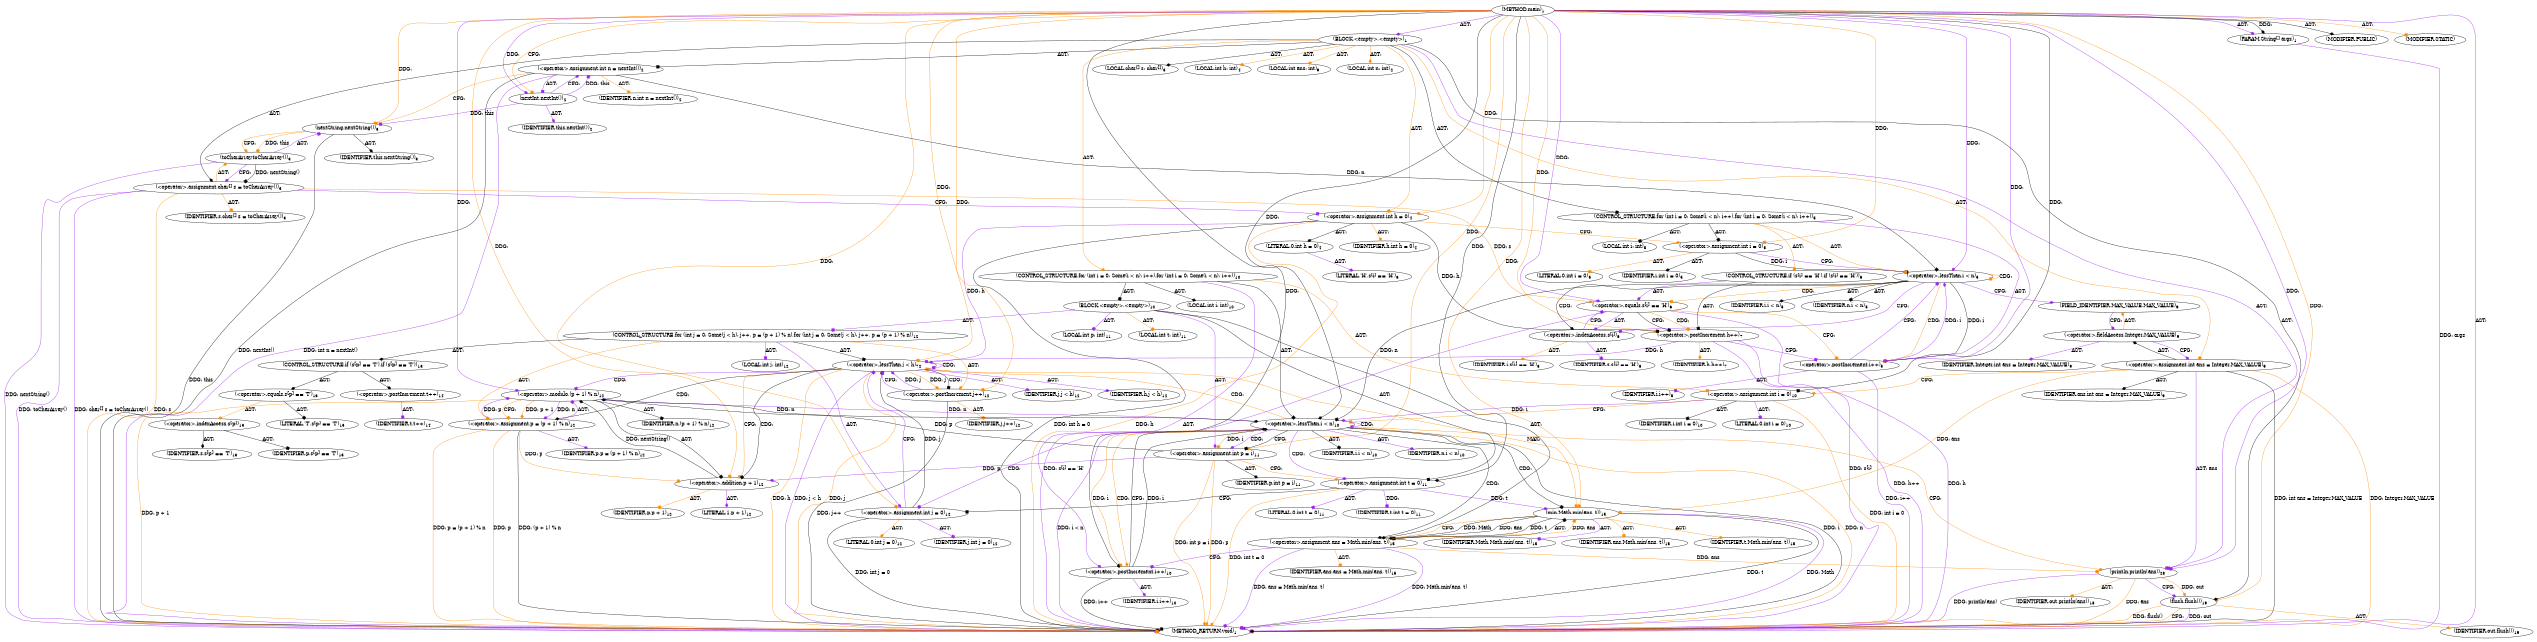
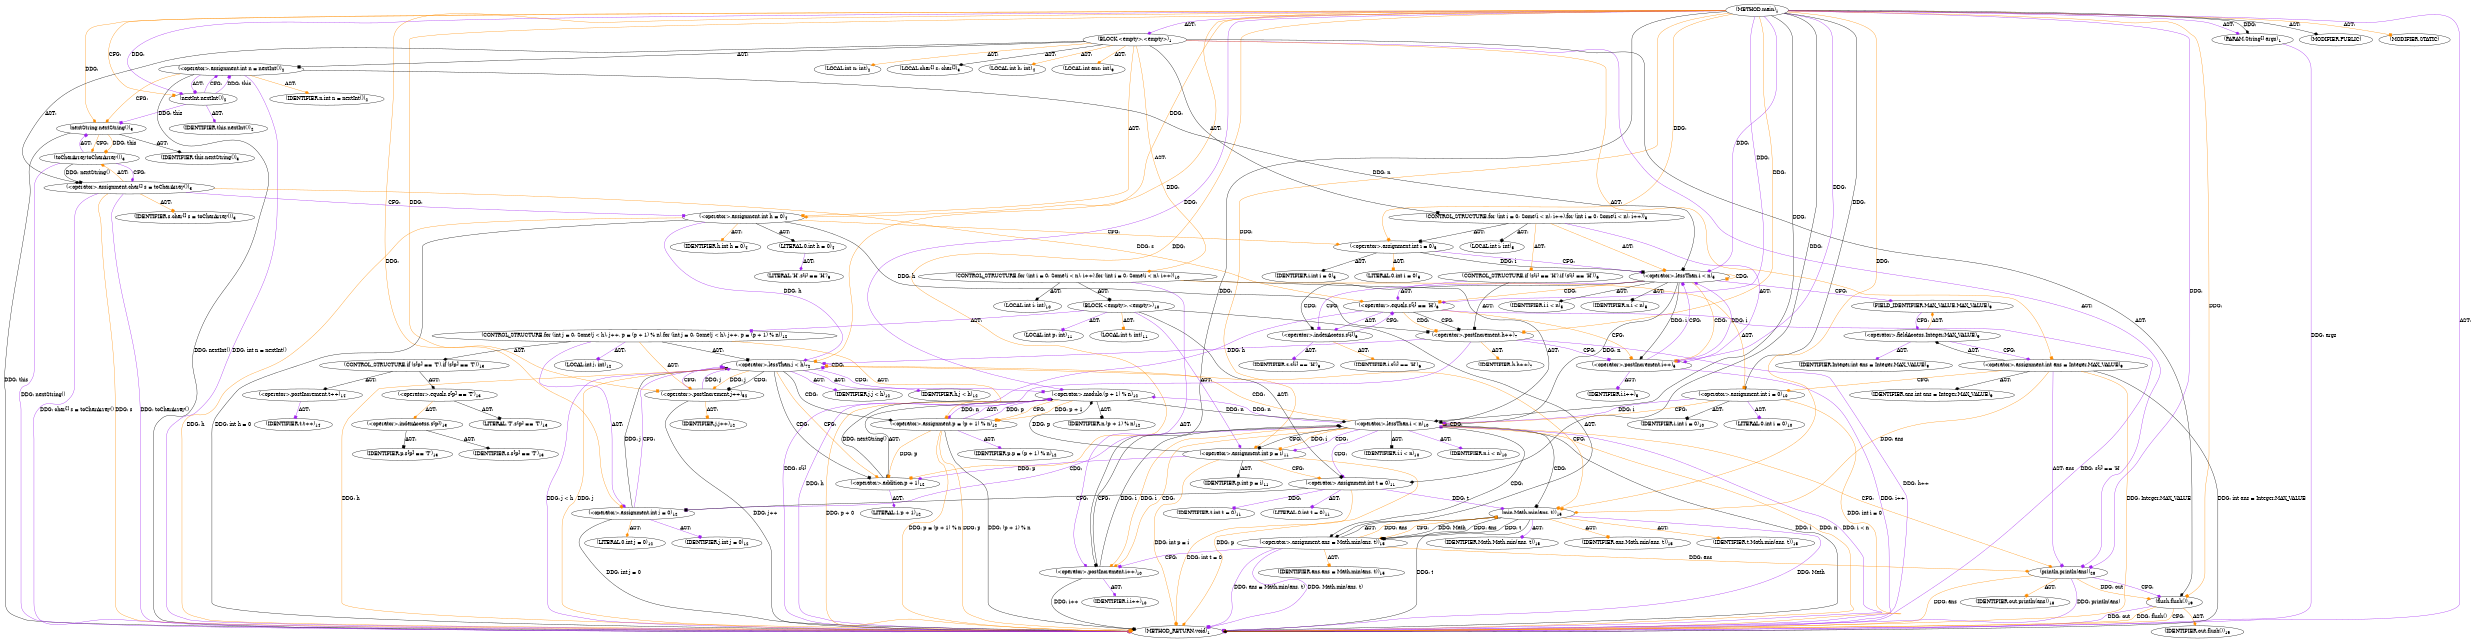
node "(<operator>.postIncrement,j++)": text "12" -> "52"
edge "(<operator>.lessThan,j < h)" -> "(min,Math.min(ans, t))": label "MAX: " -> "CFG: "
edge "(<operator>.modulo,(p + 1) % n)" -> "(METHOD_RETURN,void)": label "DDG: p + 1" -> "DDG: p + 0"
node "(IDENTIFIER,p,p + 1)": removed
edge "(<operator>.assignment,ans = Math.min(ans, t))" -> "(println,println(ans))": arrowhead box -> diamond
